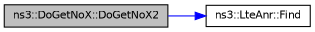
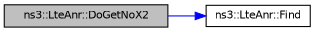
node "ns3::DoGetNoX::DoGetNoX2": label "ns3::DoGetNoX::DoGetNoX2" -> "ns3::LteAnr::DoGetNoX2"
